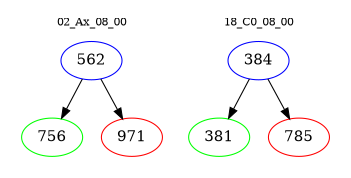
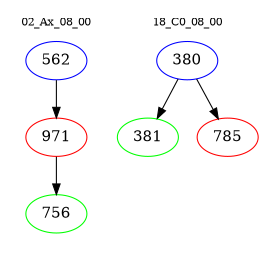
node "384": label "384" -> "380"
edge "562" -> "756": now "971" -> "756"
